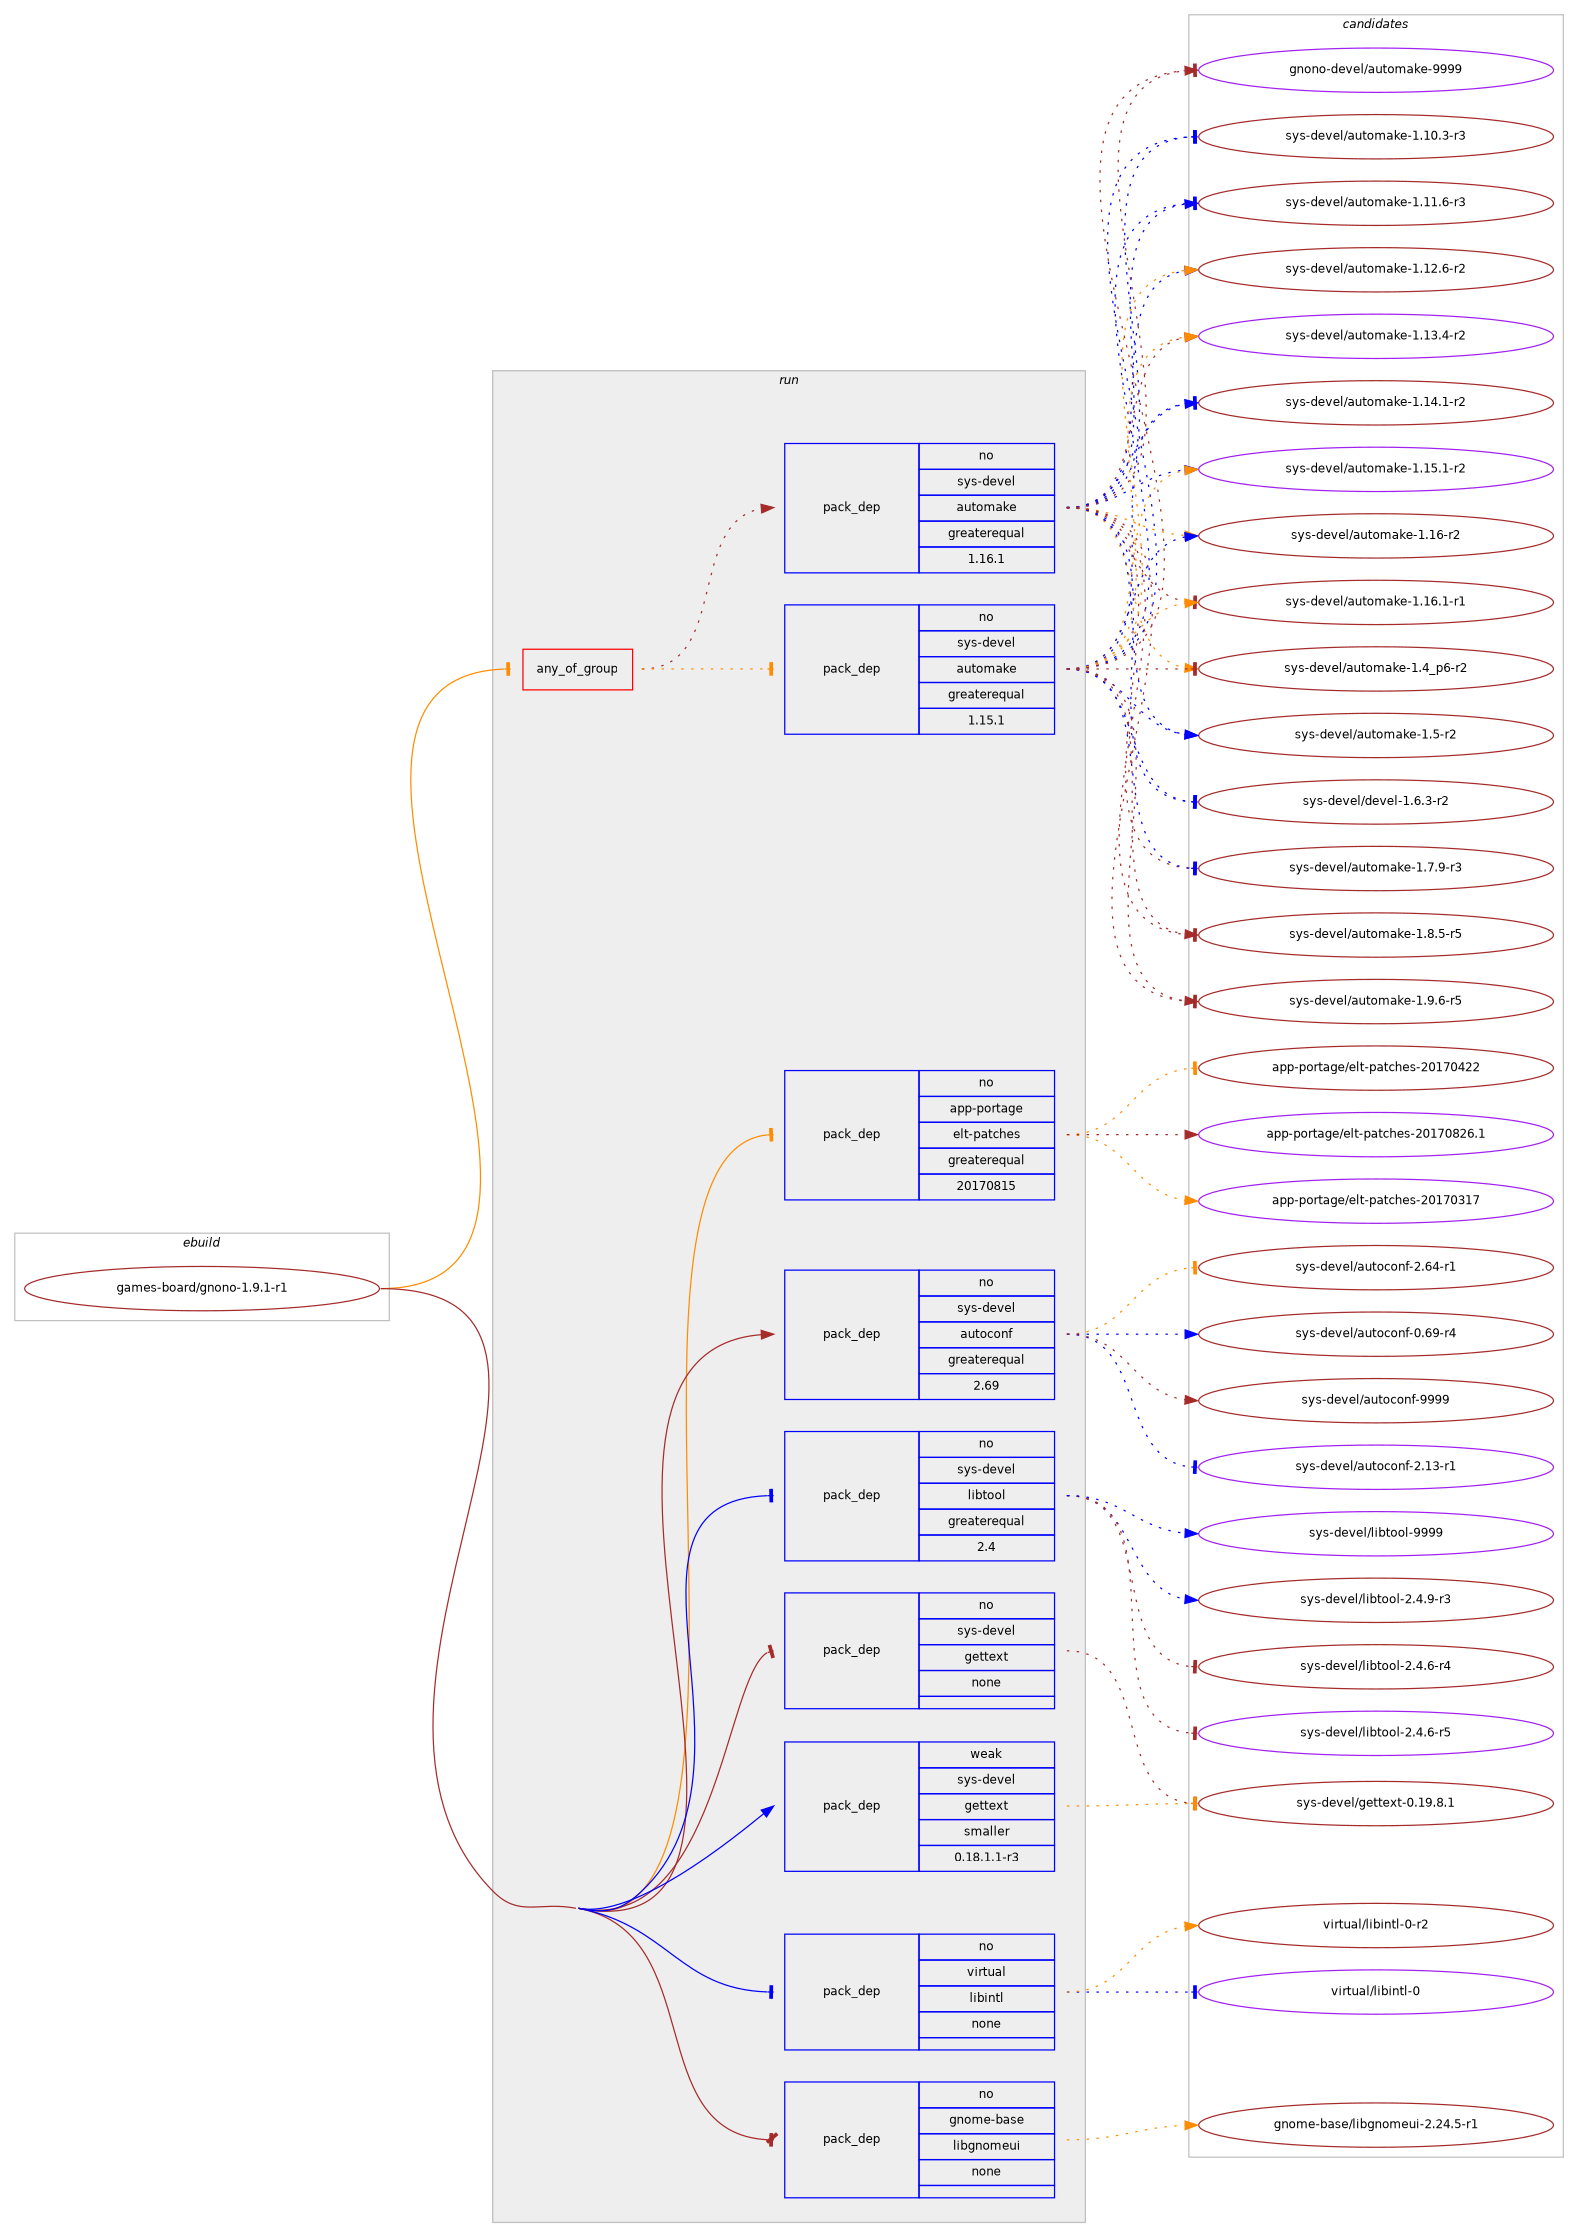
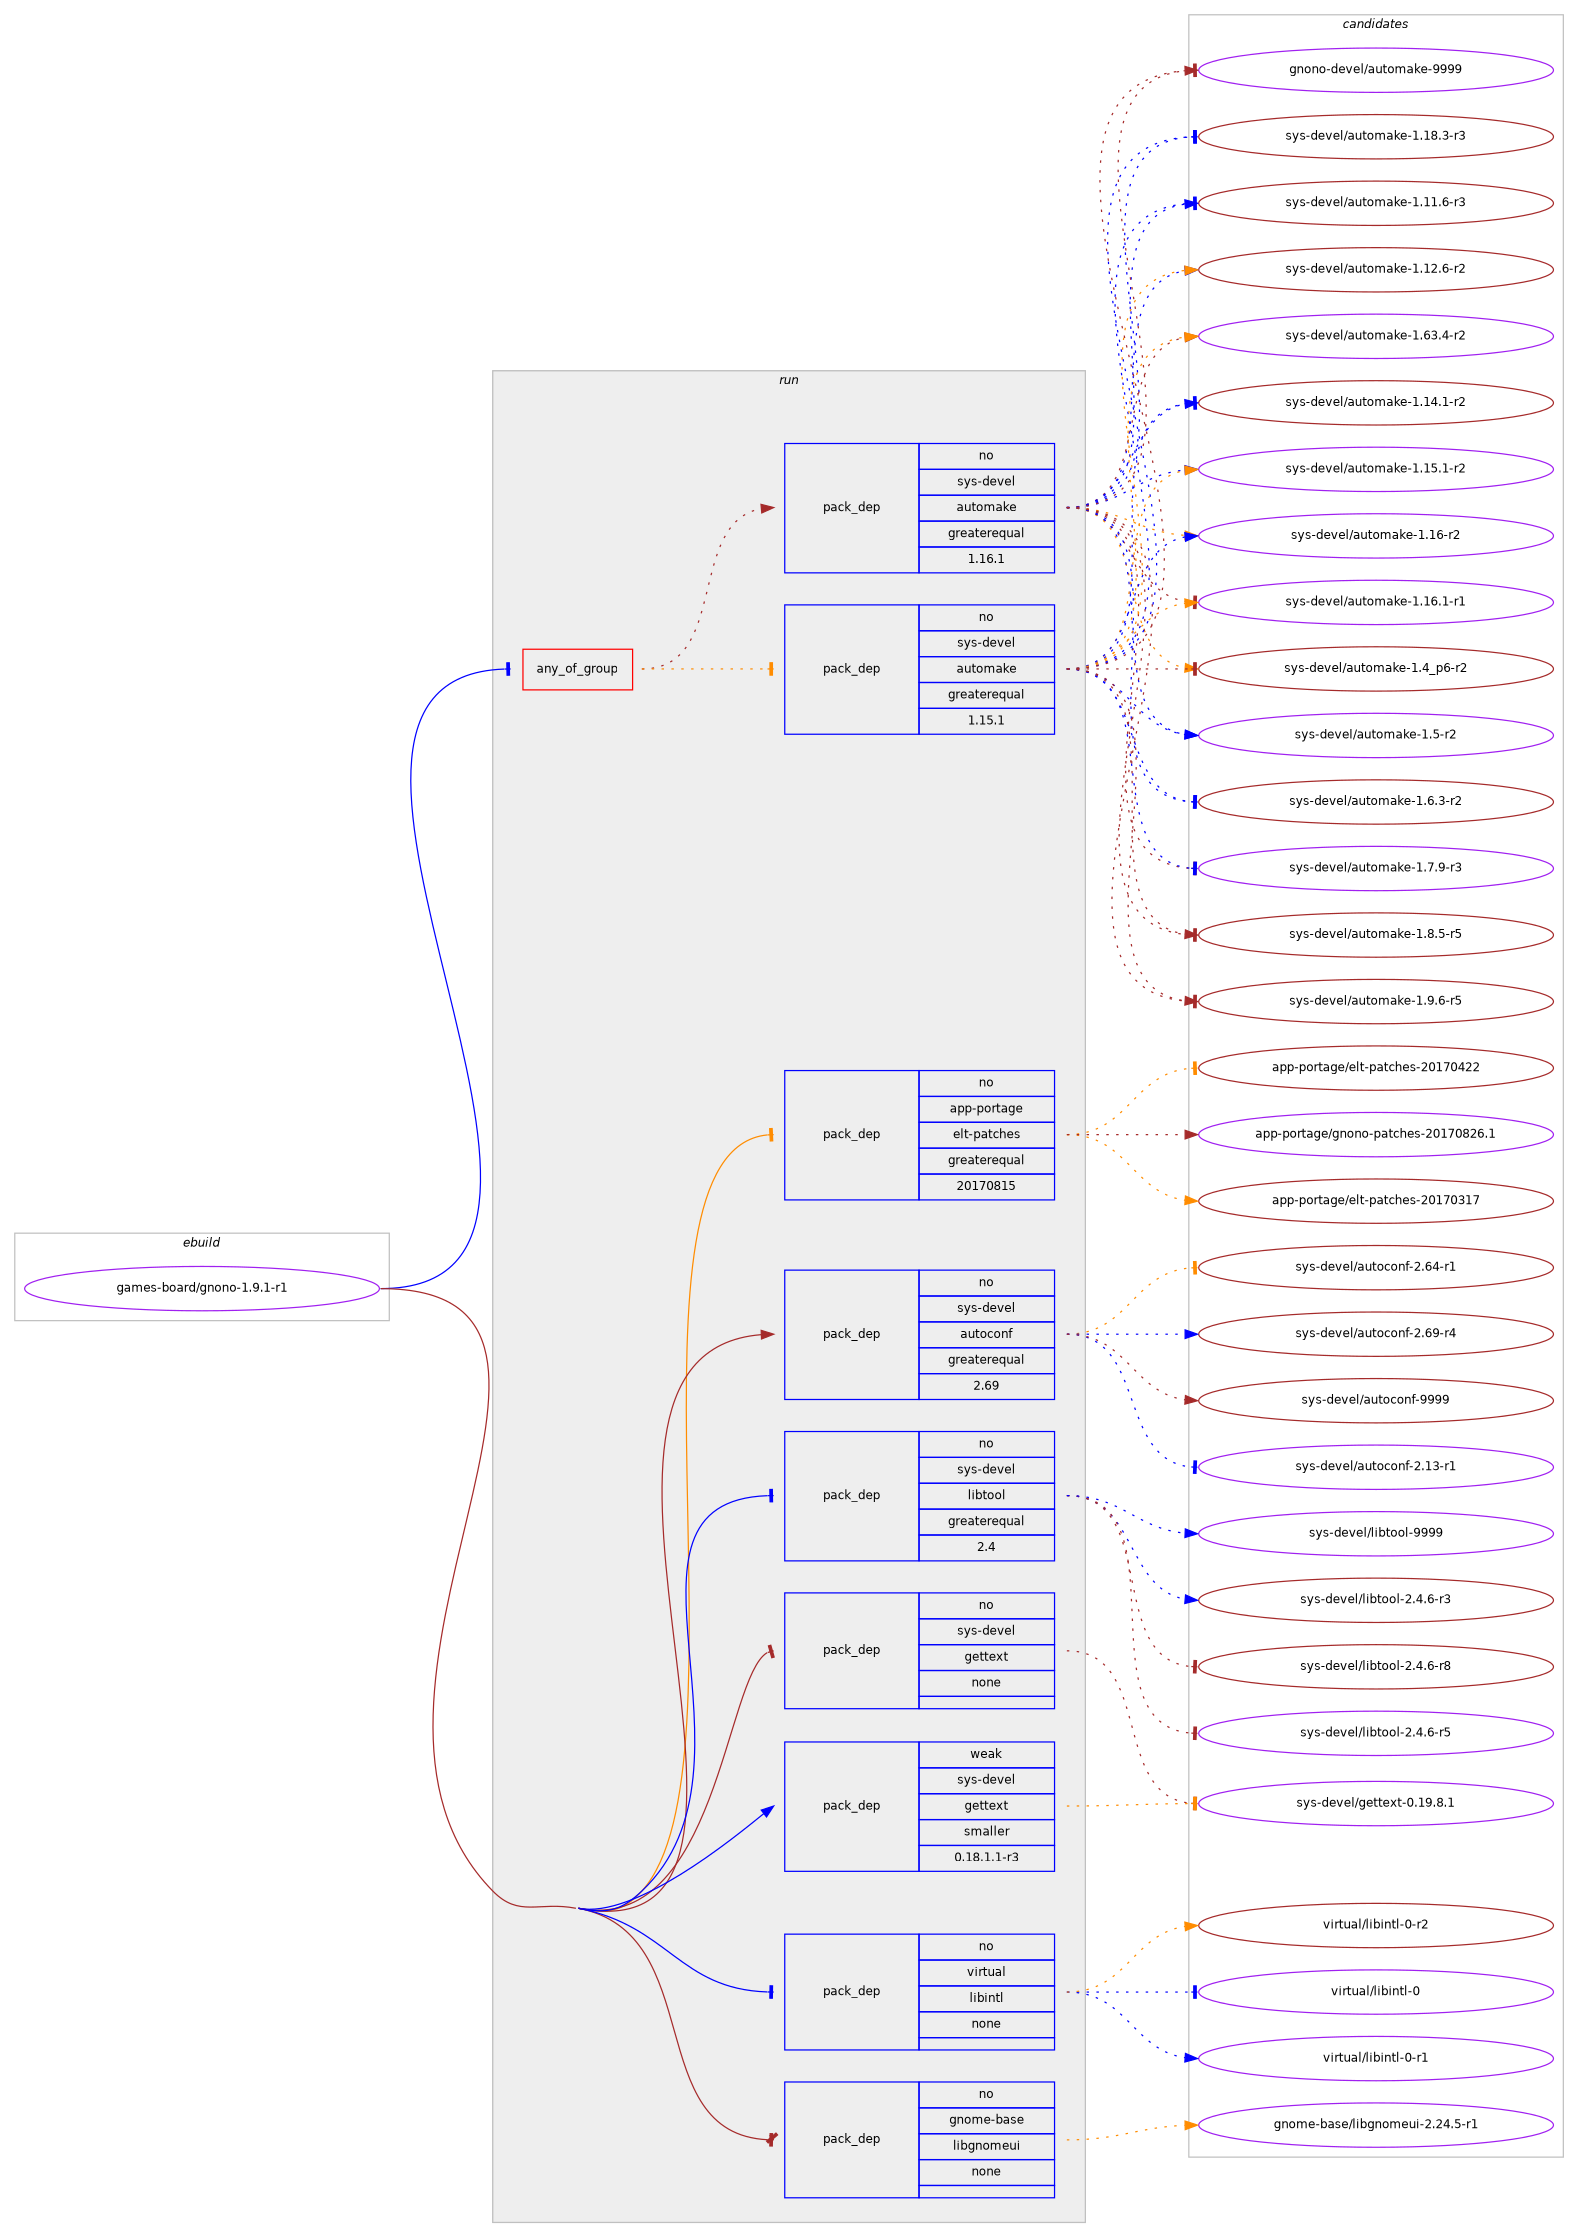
node "sys-devel/automake-1.10.3-r3": label "sys-devel/automake-1.10.3-r3" -> "sys-devel/automake-1.18.3-r3"
node "sys-devel/automake-1.13.4-r2": label "sys-devel/automake-1.13.4-r2" -> "sys-devel/automake-1.63.4-r2"
node "sys-devel/automake-1.16-r2": color brown -> purple
node "sys-devel/automake-1.16.1-r1": color brown -> purple
node "sys-devel/automake-1.5-r2": color brown -> purple
node "sys-devel/devel-1.6.3-r2": label "sys-devel/devel-1.6.3-r2" -> "sys-devel/automake-1.6.3-r2"
node "sys-devel/automake-1.7.9-r3": color brown -> purple
edge "games-board/gnono-1.9.1-r1" -> "any_of_group": color darkorange -> blue
node "app-portage/elt-patches-20170826.1": label "app-portage/elt-patches-20170826.1" -> "app-portage/gnono-patches-20170826.1"
node "app-portage/elt-patches-20170317": color purple -> brown
node "games-board/gnono-1.9.1-r1": color brown -> purple
node "sys-devel/autoconf-0.69-r4": label "sys-devel/autoconf-0.69-r4" -> "sys-devel/autoconf-2.69-r4"
node "sys-devel/libtool-2.4.9-r3": label "sys-devel/libtool-2.4.9-r3" -> "sys-devel/libtool-2.4.6-r3"
node "sys-devel/libtool-2.4.6-r4": label "sys-devel/libtool-2.4.6-r4" -> "sys-devel/libtool-2.4.6-r8"
node "sys-devel/gettext-0.19.8.1": color brown -> purple
node "virtual/libintl-0-r1": added
node "gnome-base/libgnomeui-2.24.5-r1": color brown -> purple
